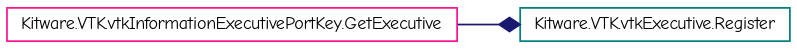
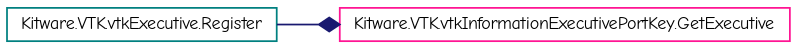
edge "Kitware.VTK.vtkInformationExecutivePortKey.GetExecutive" -> "Kitware.VTK.vtkExecutive.Register": reversed
